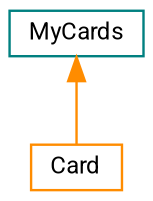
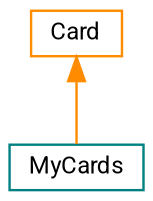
edge "Card" -> "MyCards": reversed
